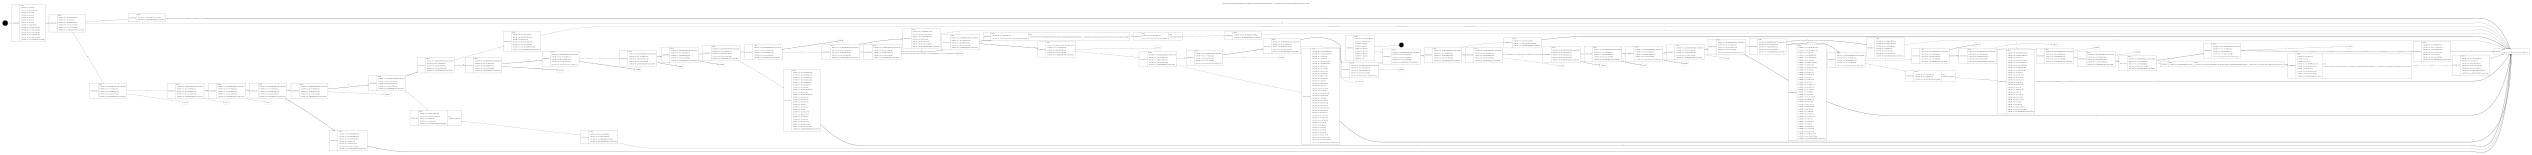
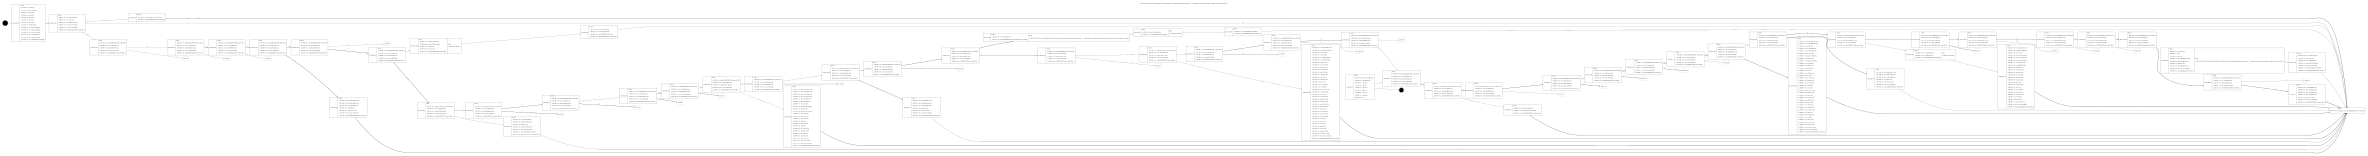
node "0x4019aa [5]": removed
